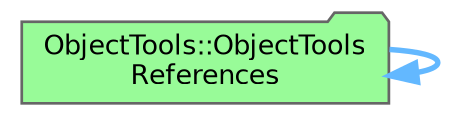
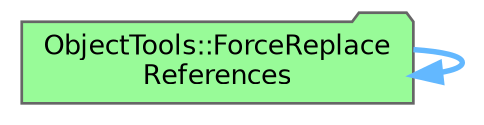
node "ObjectTools::ObjectTools References": label "ObjectTools::ObjectTools References" -> "ObjectTools::ForceReplace References"
